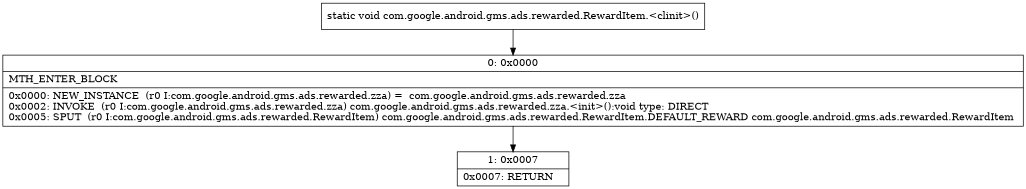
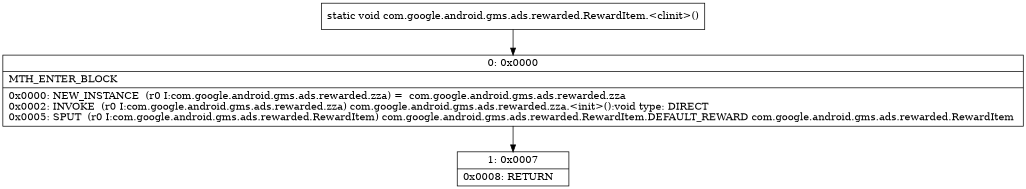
node "1: 0x0007": text "0x0007: RETURN" -> "0x0008: RETURN"
